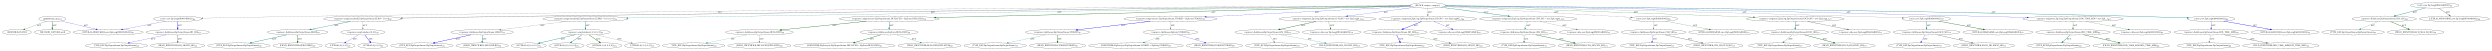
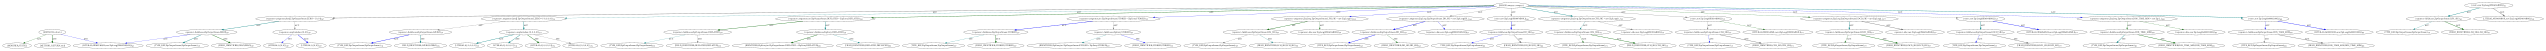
edge "(<init>,new ZipLong(0X08074B50L))" -> "(LITERAL,0X08074B50L,new ZipLong(0X08074B50L))": now "(<operator>.fieldAccess,ZipOutputStream.ZERO)" -> "(LITERAL,0X08074B50L,new ZipLong(0X08074B50L))"
edge "(<init>,new ZipLong(0X06054B50L))" -> "(LITERAL,0X06054B50L,new ZipLong(0X06054B50L))": color darkgreen -> blue
